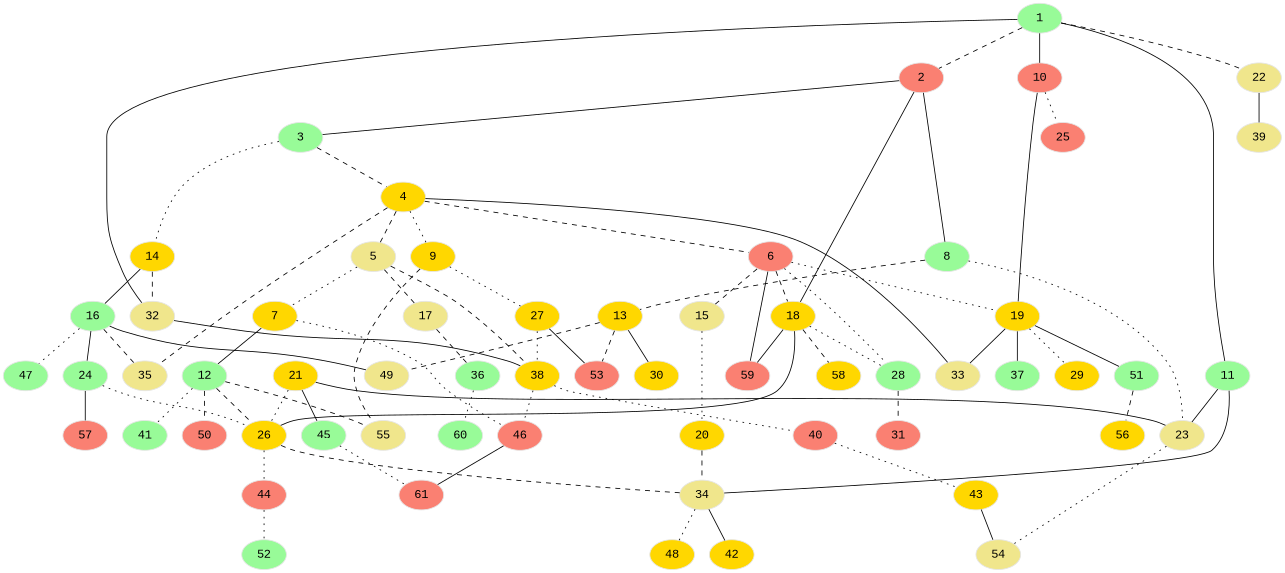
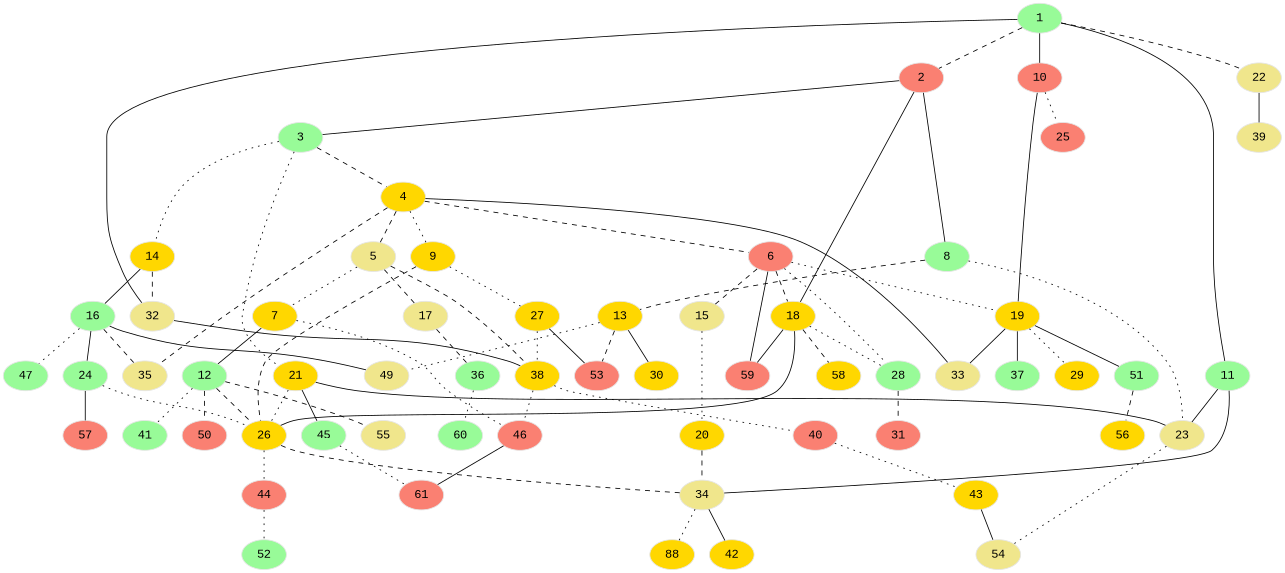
edge "3" -- "21": added
edge "9" -- "55": now "9" -- "26"
edge "13" -- "49": style dashed -> dotted
node "48": label "48" -> "88"
